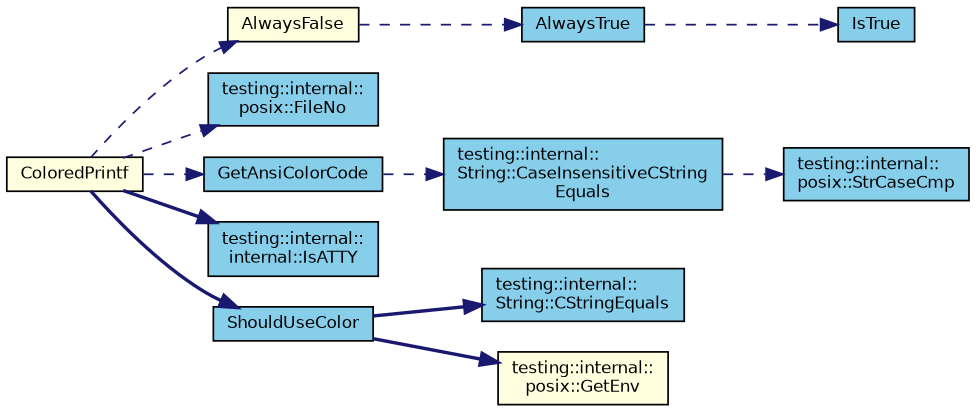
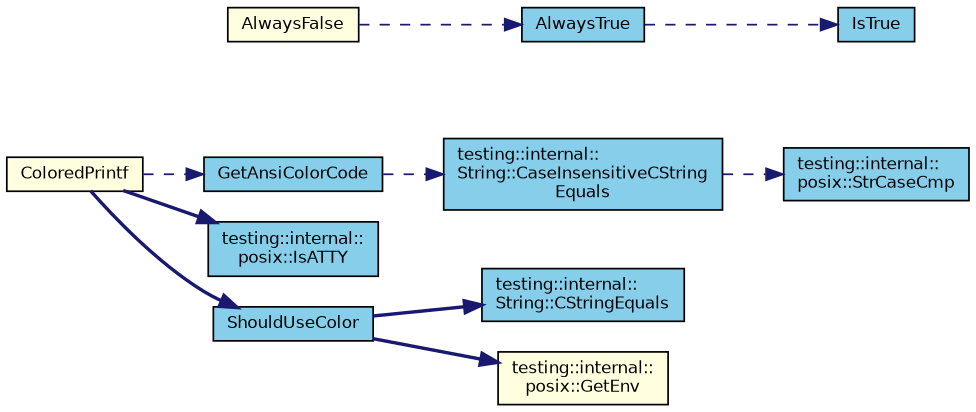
edge "ColoredPrintf" -> "AlwaysFalse": removed
node "testing::internal:: posix::FileNo": removed
node "testing::internal:: internal::IsATTY": label "testing::internal:: internal::IsATTY" -> "testing::internal:: posix::IsATTY"
